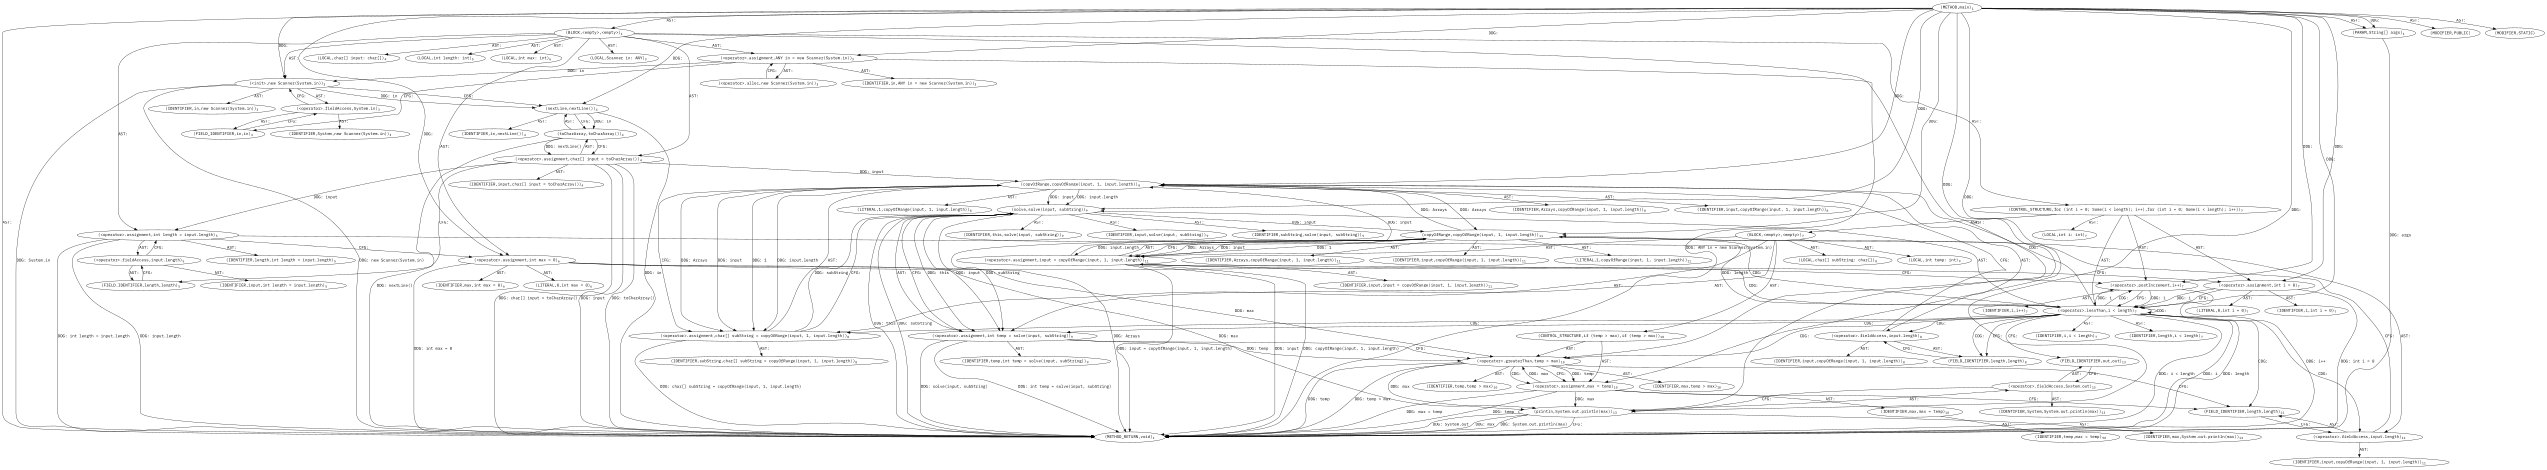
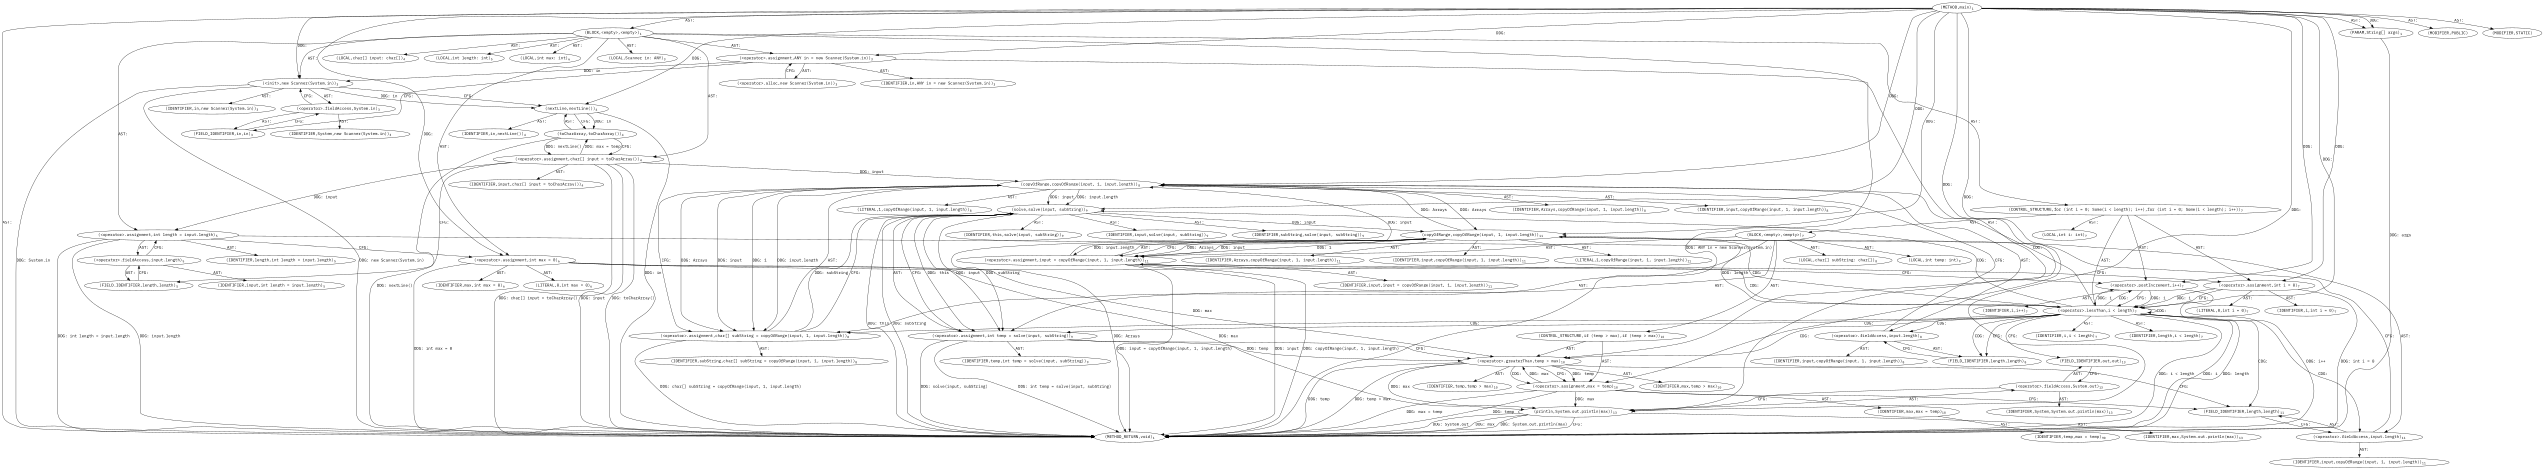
edge "(<operator>.assignment,char[] input = toCharArray())" -> "(toCharArray,toCharArray())": label "AST: " -> "DDG: max = temp"
edge "(<operator>.lessThan,i < length)" -> "(solve,solve(input, subString))": label "AST: " -> "CDG: "
